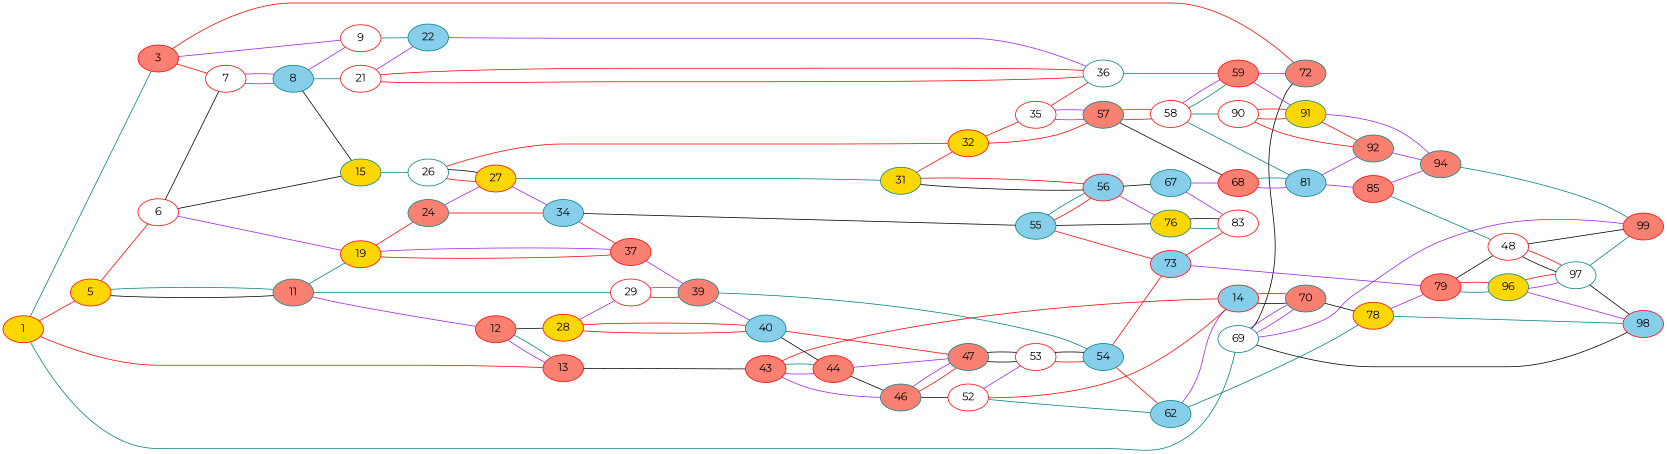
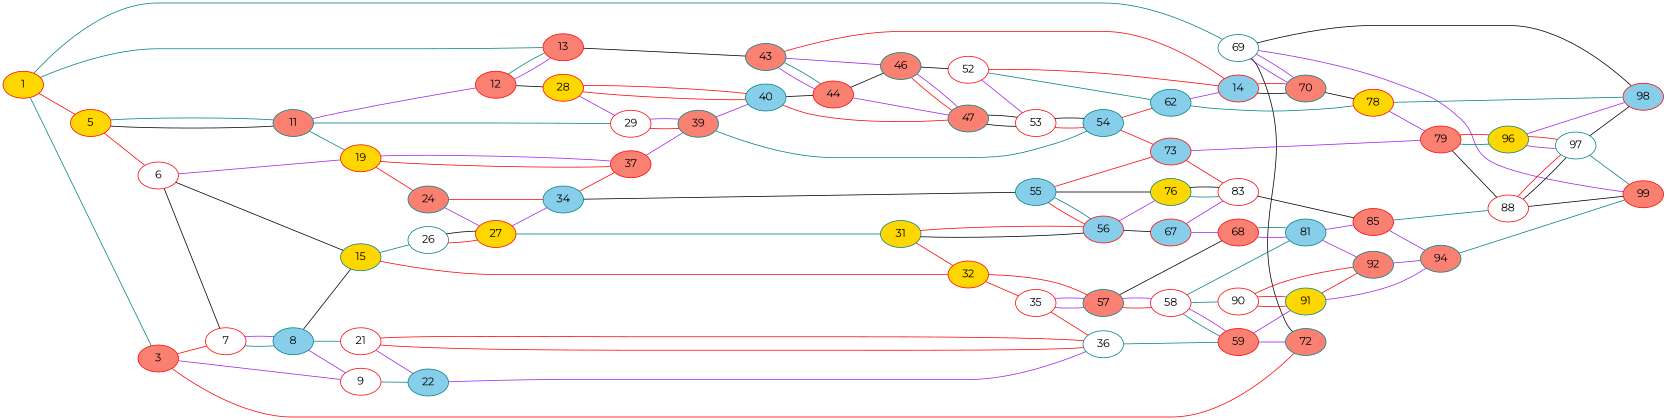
edge "32" -- "26": now "32" -- "15"
node "67": color teal -> red
edge "83" -- "85": added
node "48": label "48" -> "88"
edge "1" -- "13": color red -> teal
node "43": color red -> teal
